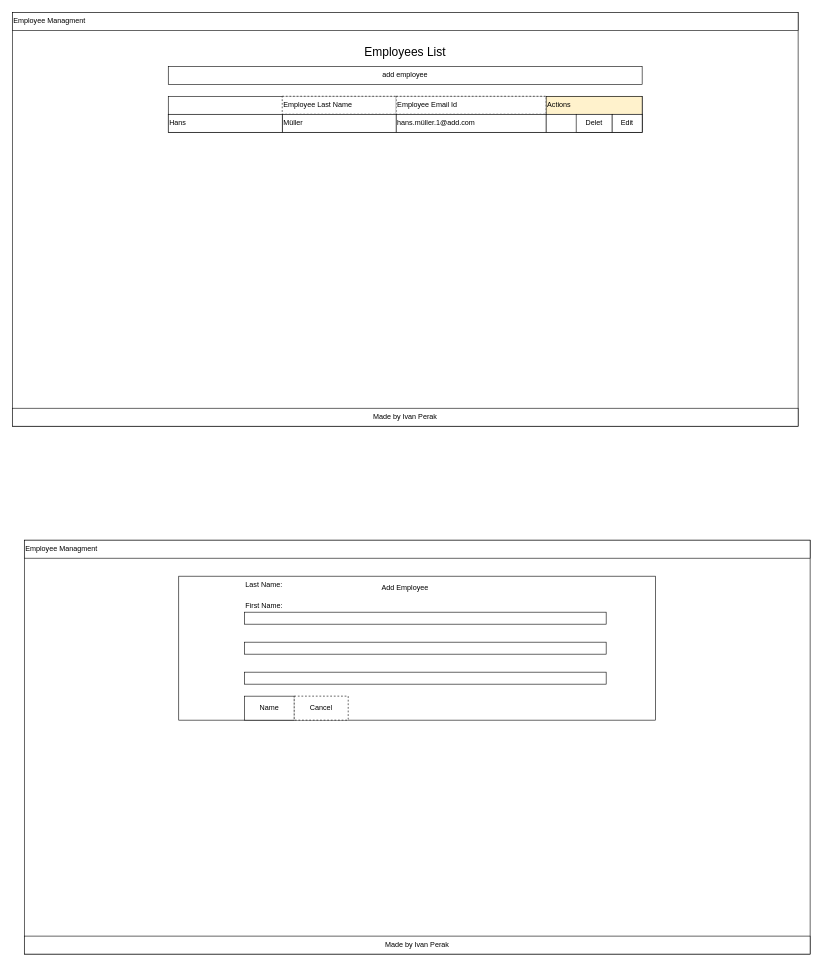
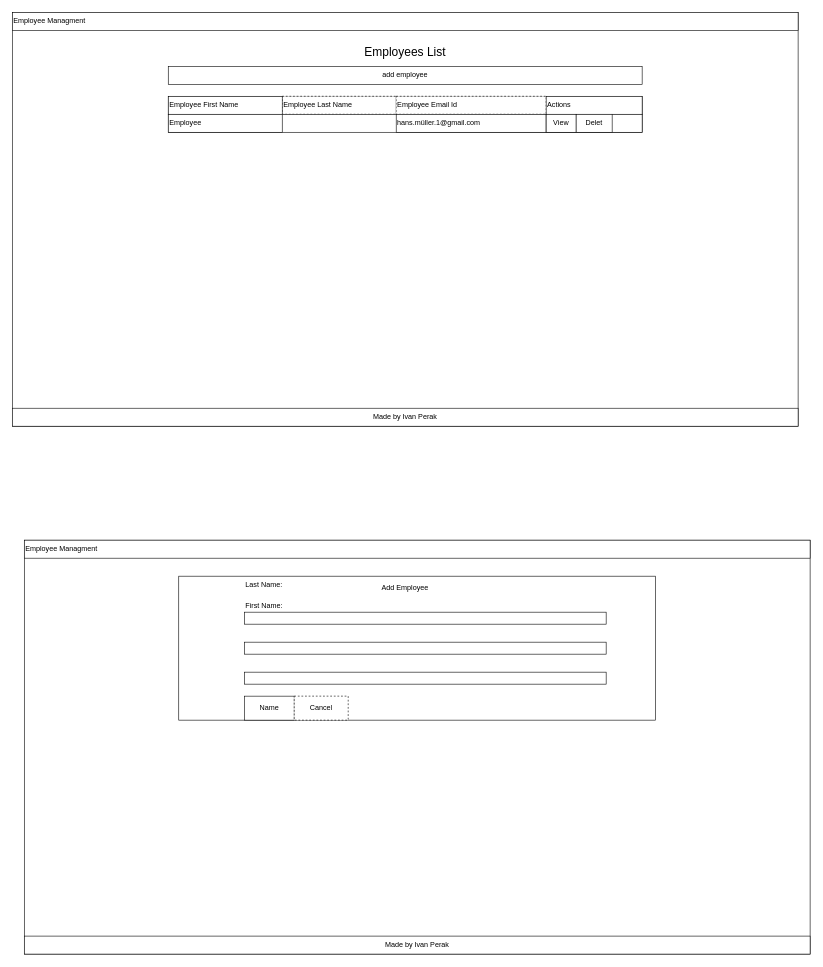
node "Employee First Name": added
node "Actions": fillcolor #fff2cc -> #ffffff
node "Hans": label "Hans" -> "Employee"
node "Müller": removed
node "hans.müller.1@add.com": label "hans.müller.1@add.com" -> "hans.müller.1@gmail.com"
node "View": added
node "Edit": removed
